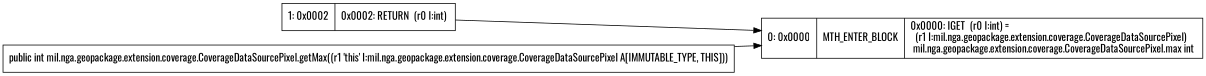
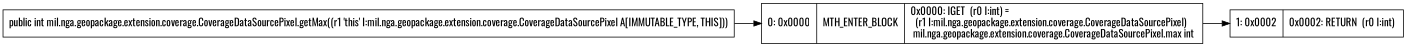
edge "1: 0x0002" -> "0: 0x0000": reversed
